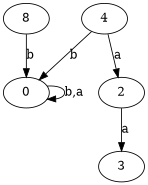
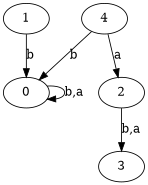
node "8": label "8" -> "1"
edge "2" -> "3": label "a" -> "b,a"
